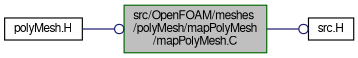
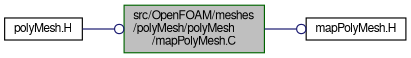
node "src/OpenFOAM/meshes /polyMesh/mapPolyMesh /mapPolyMesh.C": label "src/OpenFOAM/meshes /polyMesh/mapPolyMesh /mapPolyMesh.C" -> "src/OpenFOAM/meshes /polyMesh/polyMesh /mapPolyMesh.C"
node "src.H": label "src.H" -> "mapPolyMesh.H"
